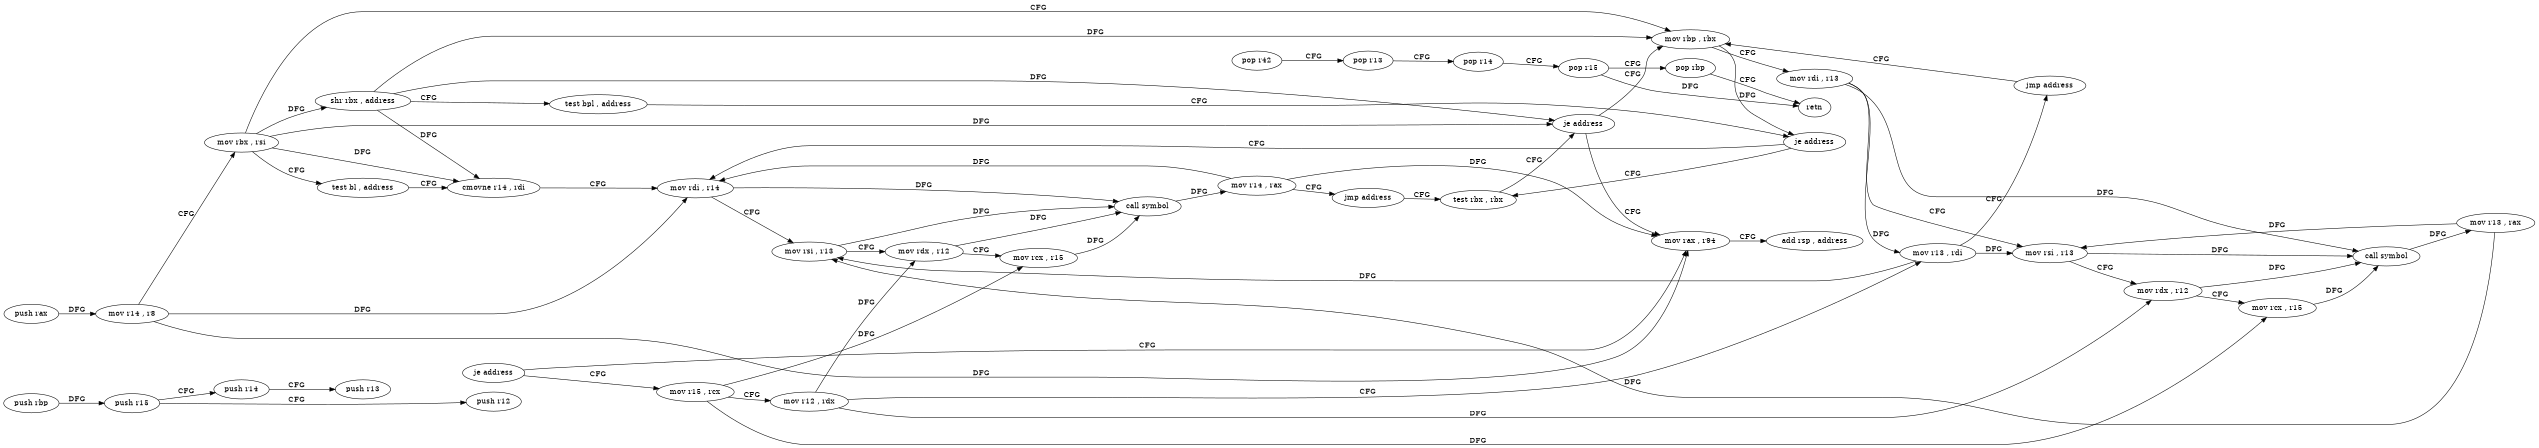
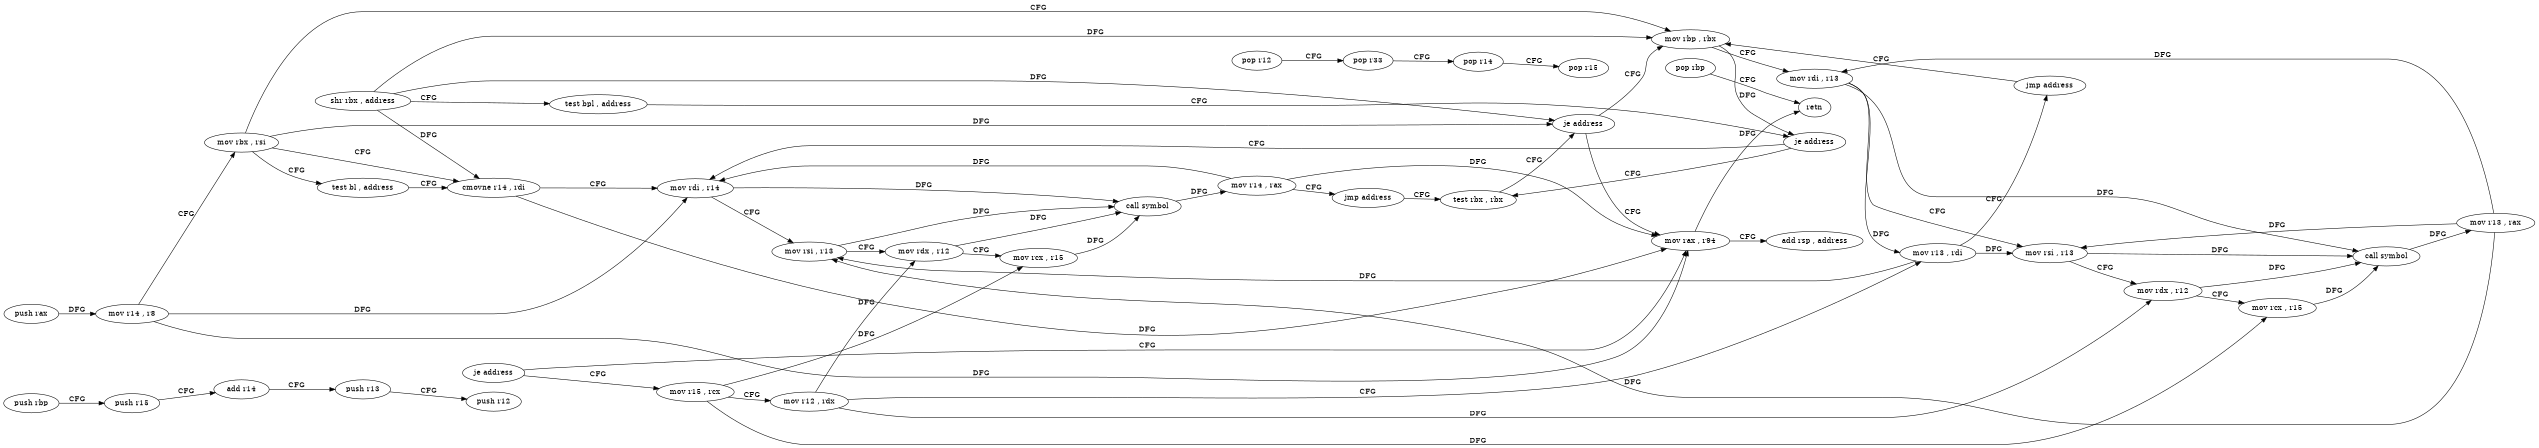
edge "mov r13 , rax" -> "mov rdi , r13": added, label "DFG"
node "pop r42": label "pop r42" -> "pop r12"
node "pop r13": label "pop r13" -> "pop r33"
edge "pop r15" -> "pop rbp": removed, label "CFG"
edge "pop r15" -> "retn": now "mov rax , r94" -> "retn"
edge "mov rbx , rsi" -> "shr rbx , address": removed, label "DFG"
edge "mov rbx , rsi" -> "cmovne r14 , rdi": label "DFG" -> "CFG"
edge "cmovne r14 , rdi" -> "mov rax , r94": added, label "DFG"
node "push r14": label "push r14" -> "add r14"
edge "push rbp" -> "push r15": label "DFG" -> "CFG"
edge "push r15" -> "push r12": now "push r13" -> "push r12"
